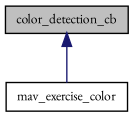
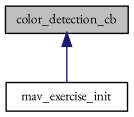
node "mav_exercise_color": label "mav_exercise_color" -> "mav_exercise_init"
